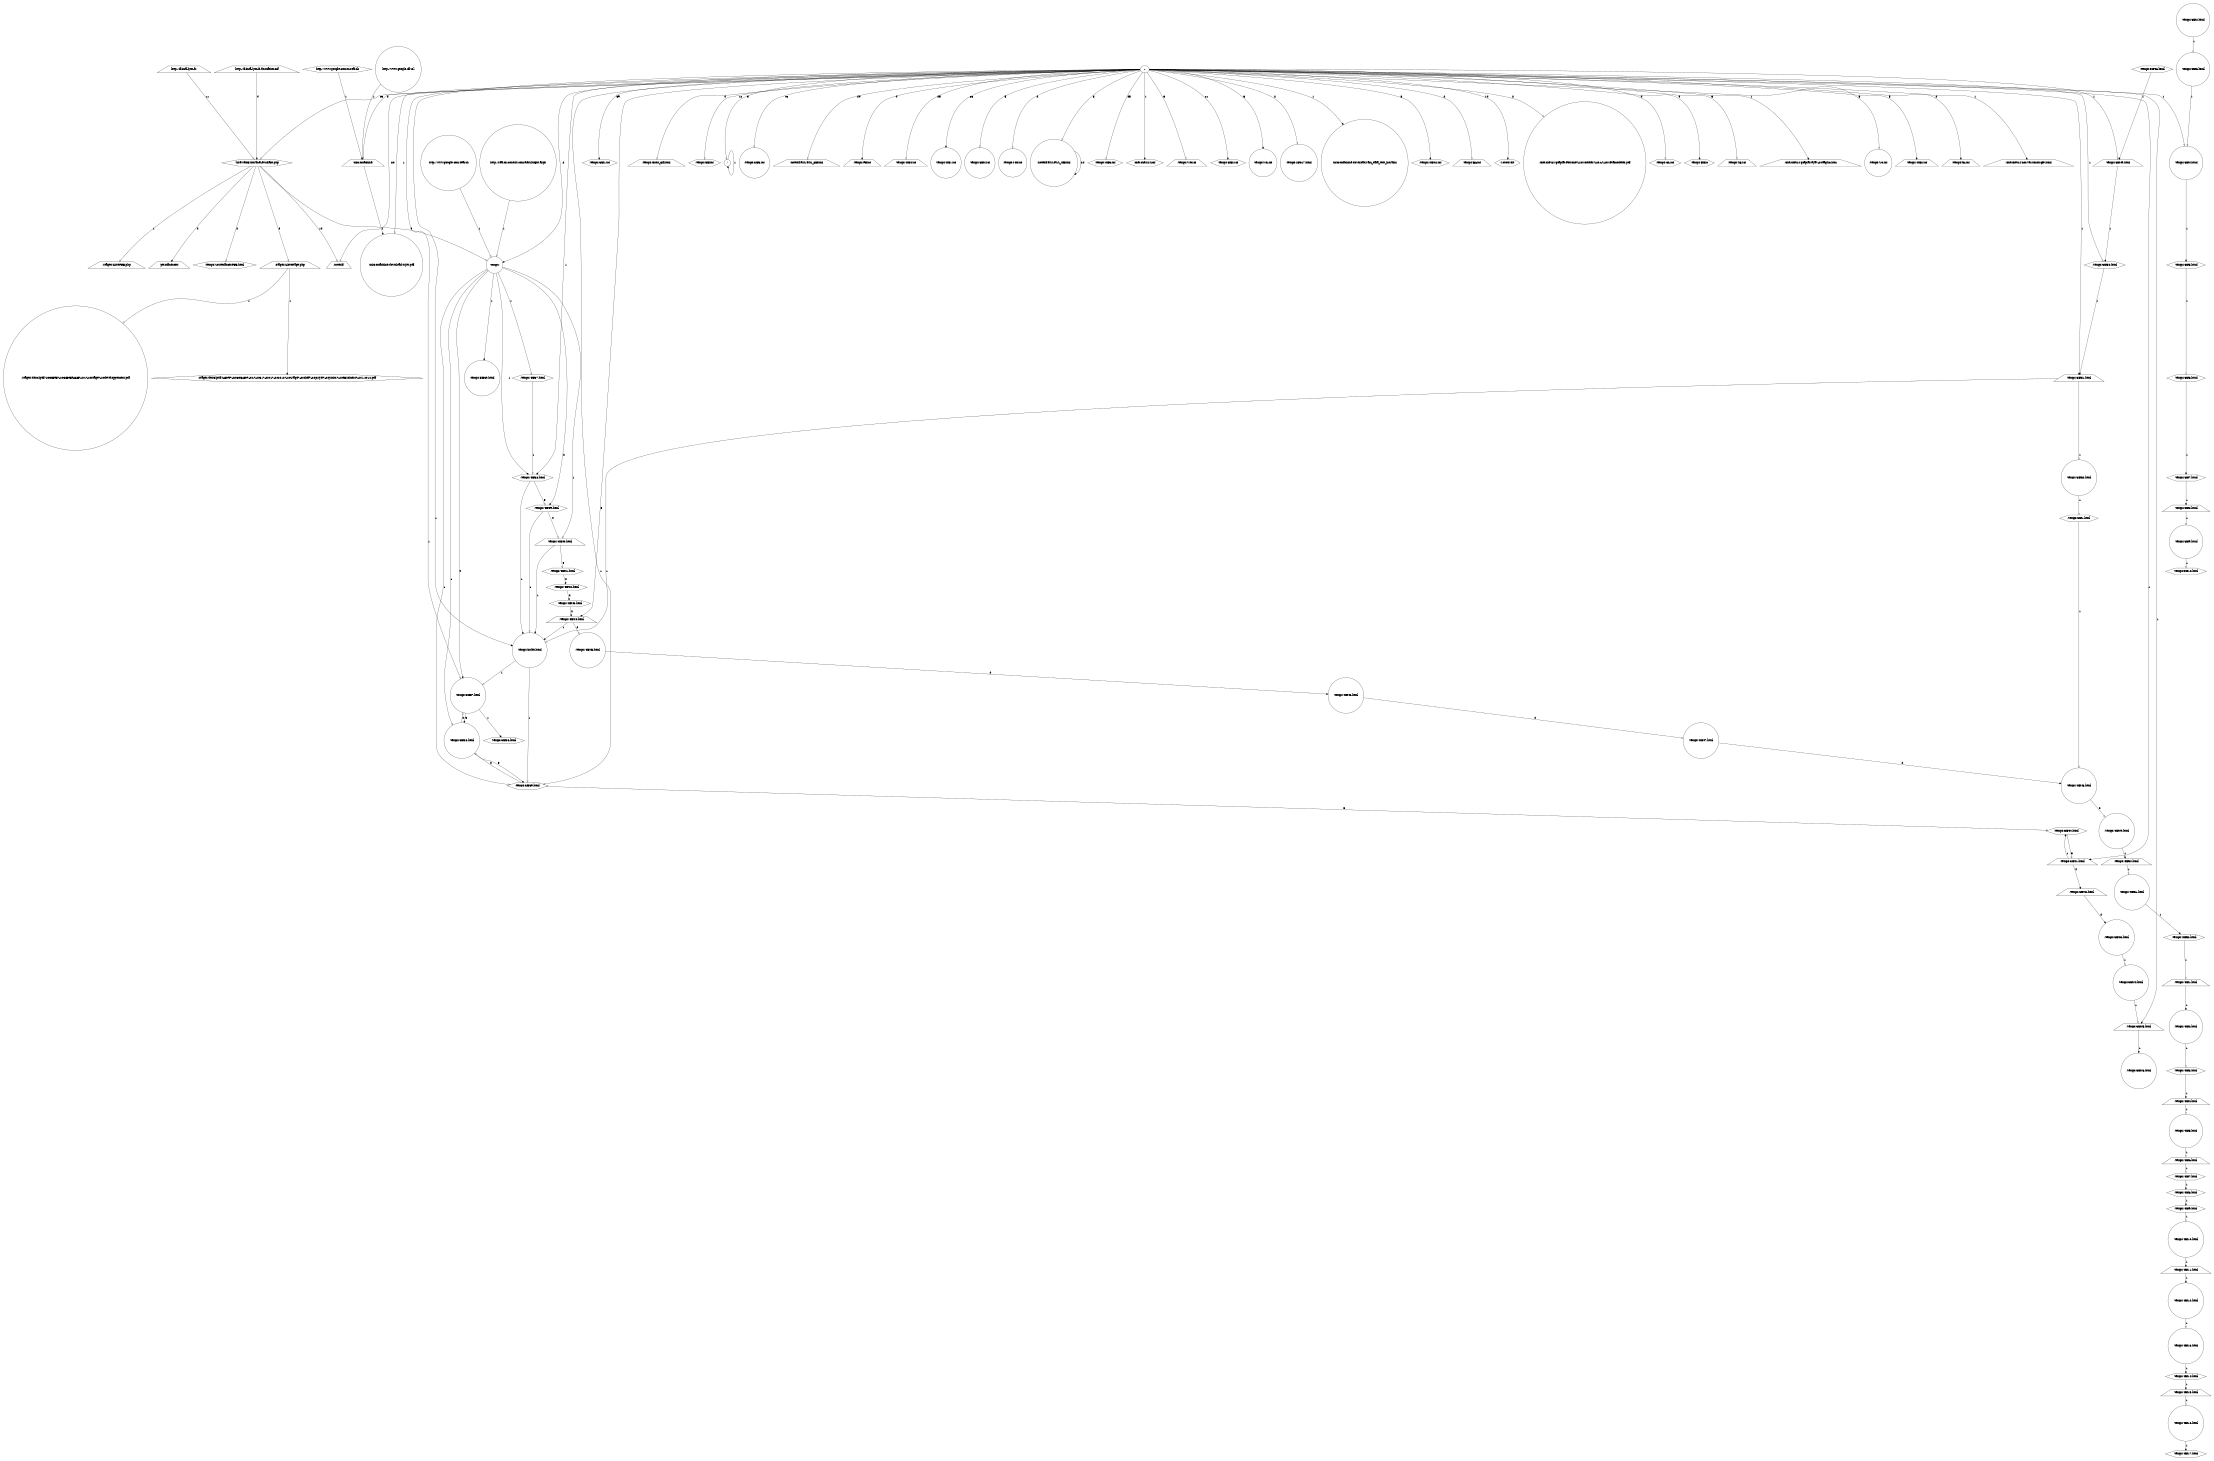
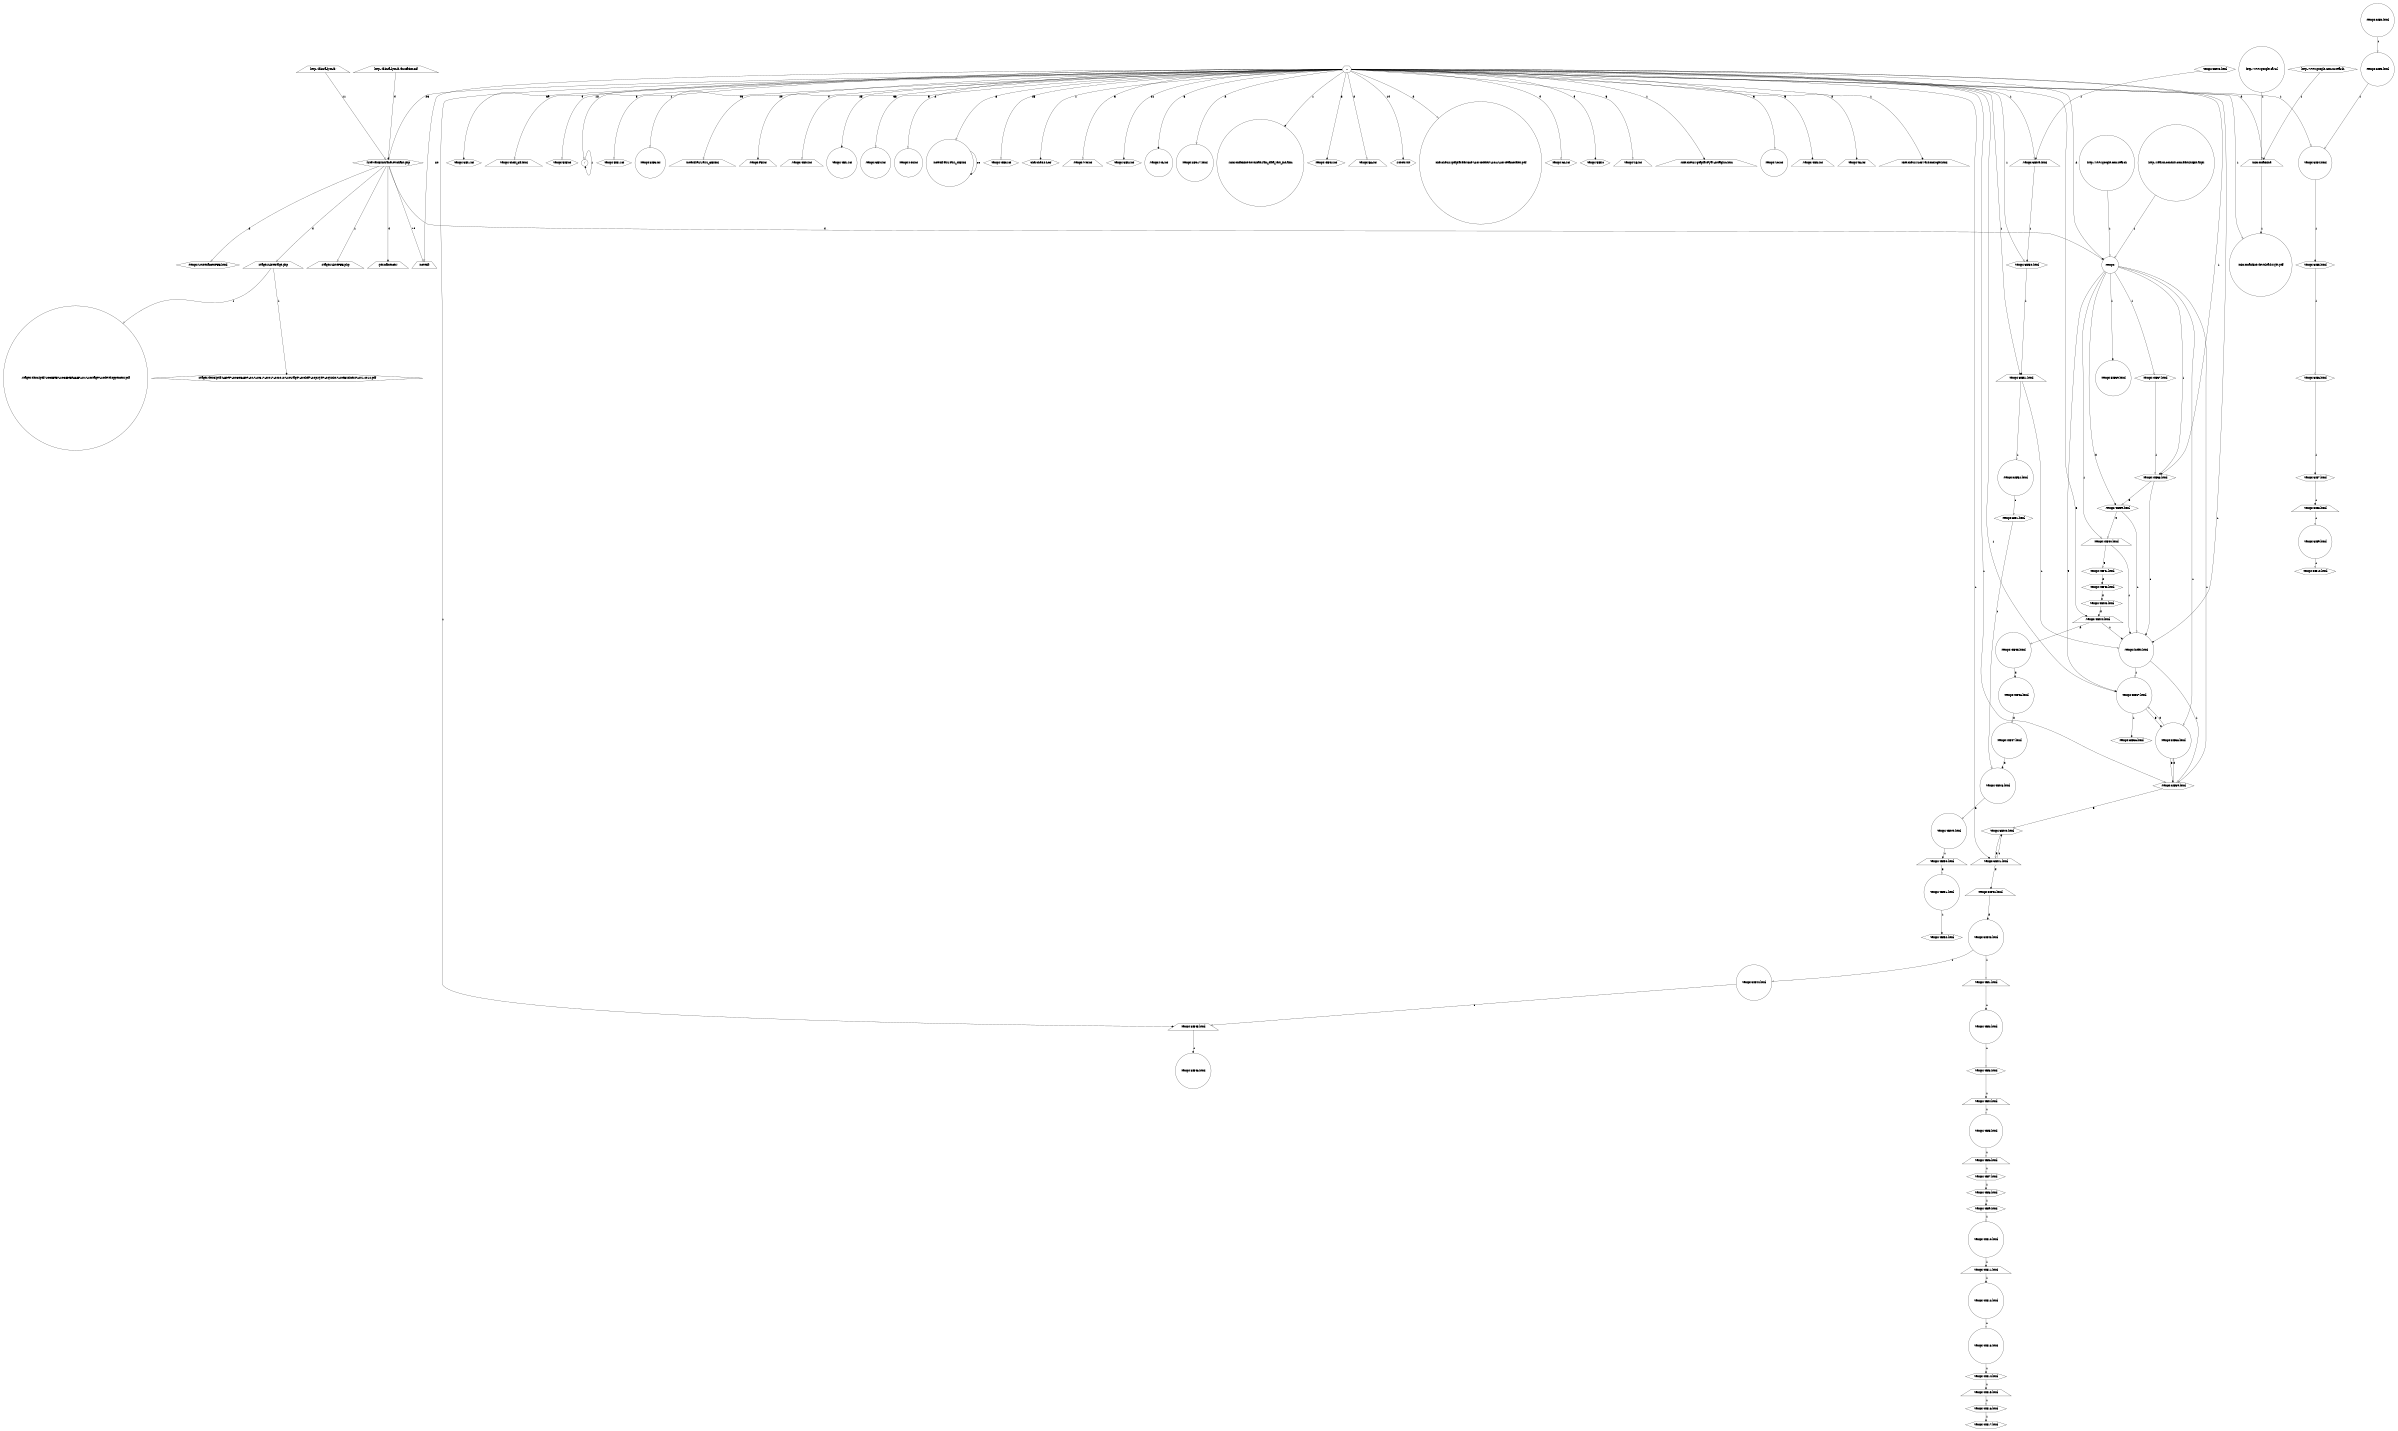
node "/temps/5IF1.ics": added
edge "/temps/4IF50.html" -> "/temps/4IF51.html": label "1" -> "3"
edge "/temps/4IF52.html" -> "/temps/4IF1.html": now "/temps/3IF43.html" -> "/temps/4IF1.html"
node "/temps/4IF16.html": shape circle -> hexagon
